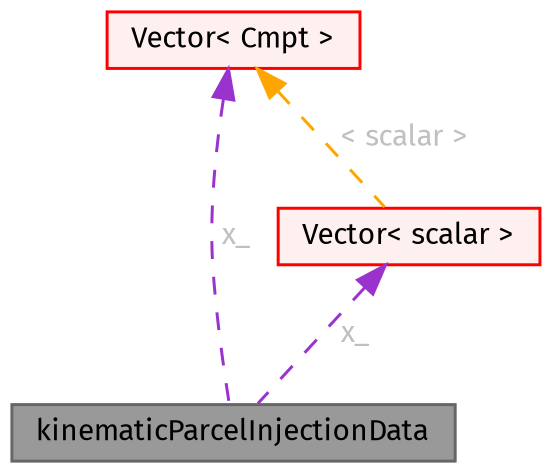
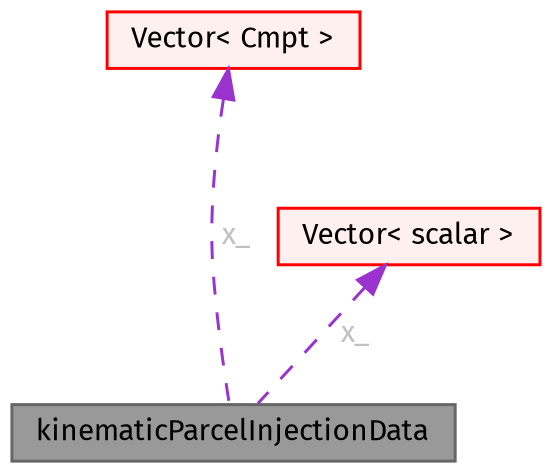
edge "Vector< scalar >" -> "Vector< Cmpt >": removed, label "< scalar >"
